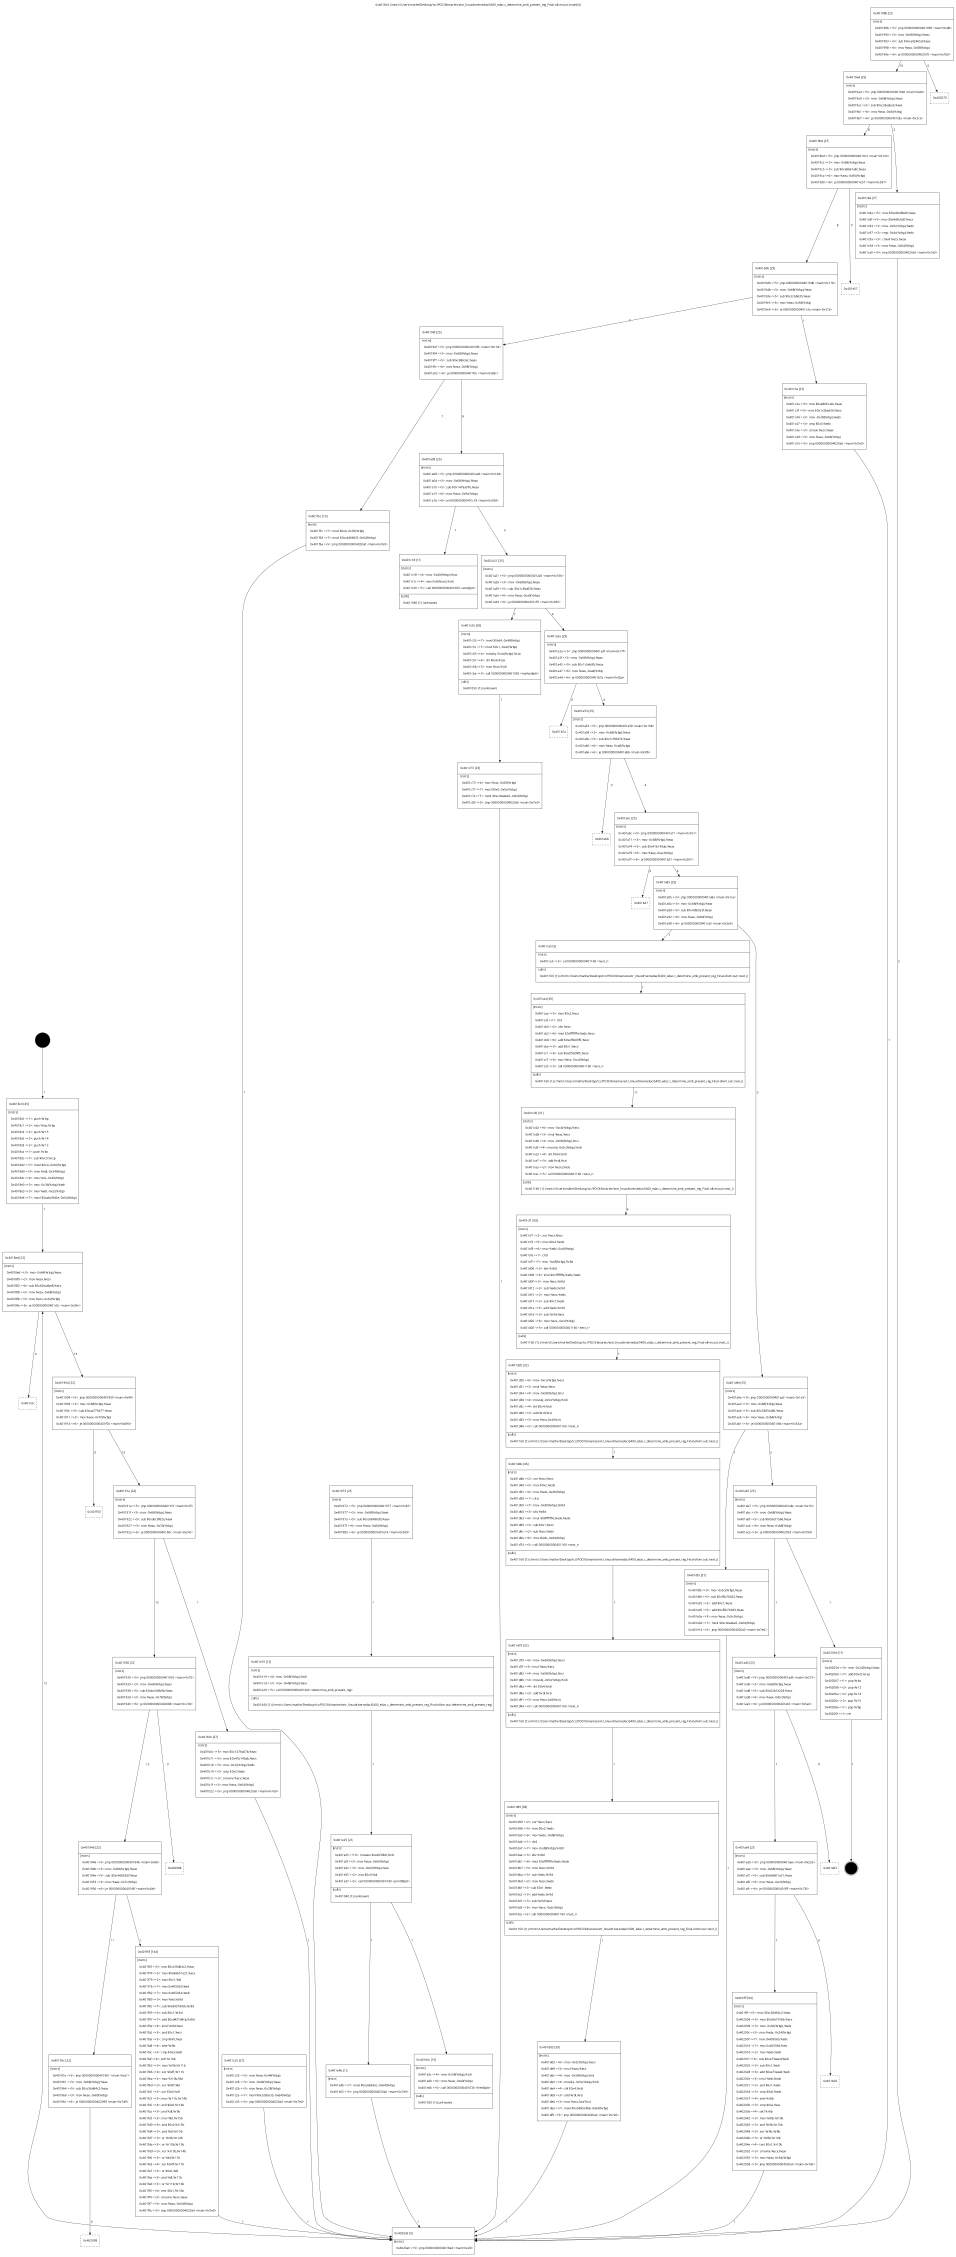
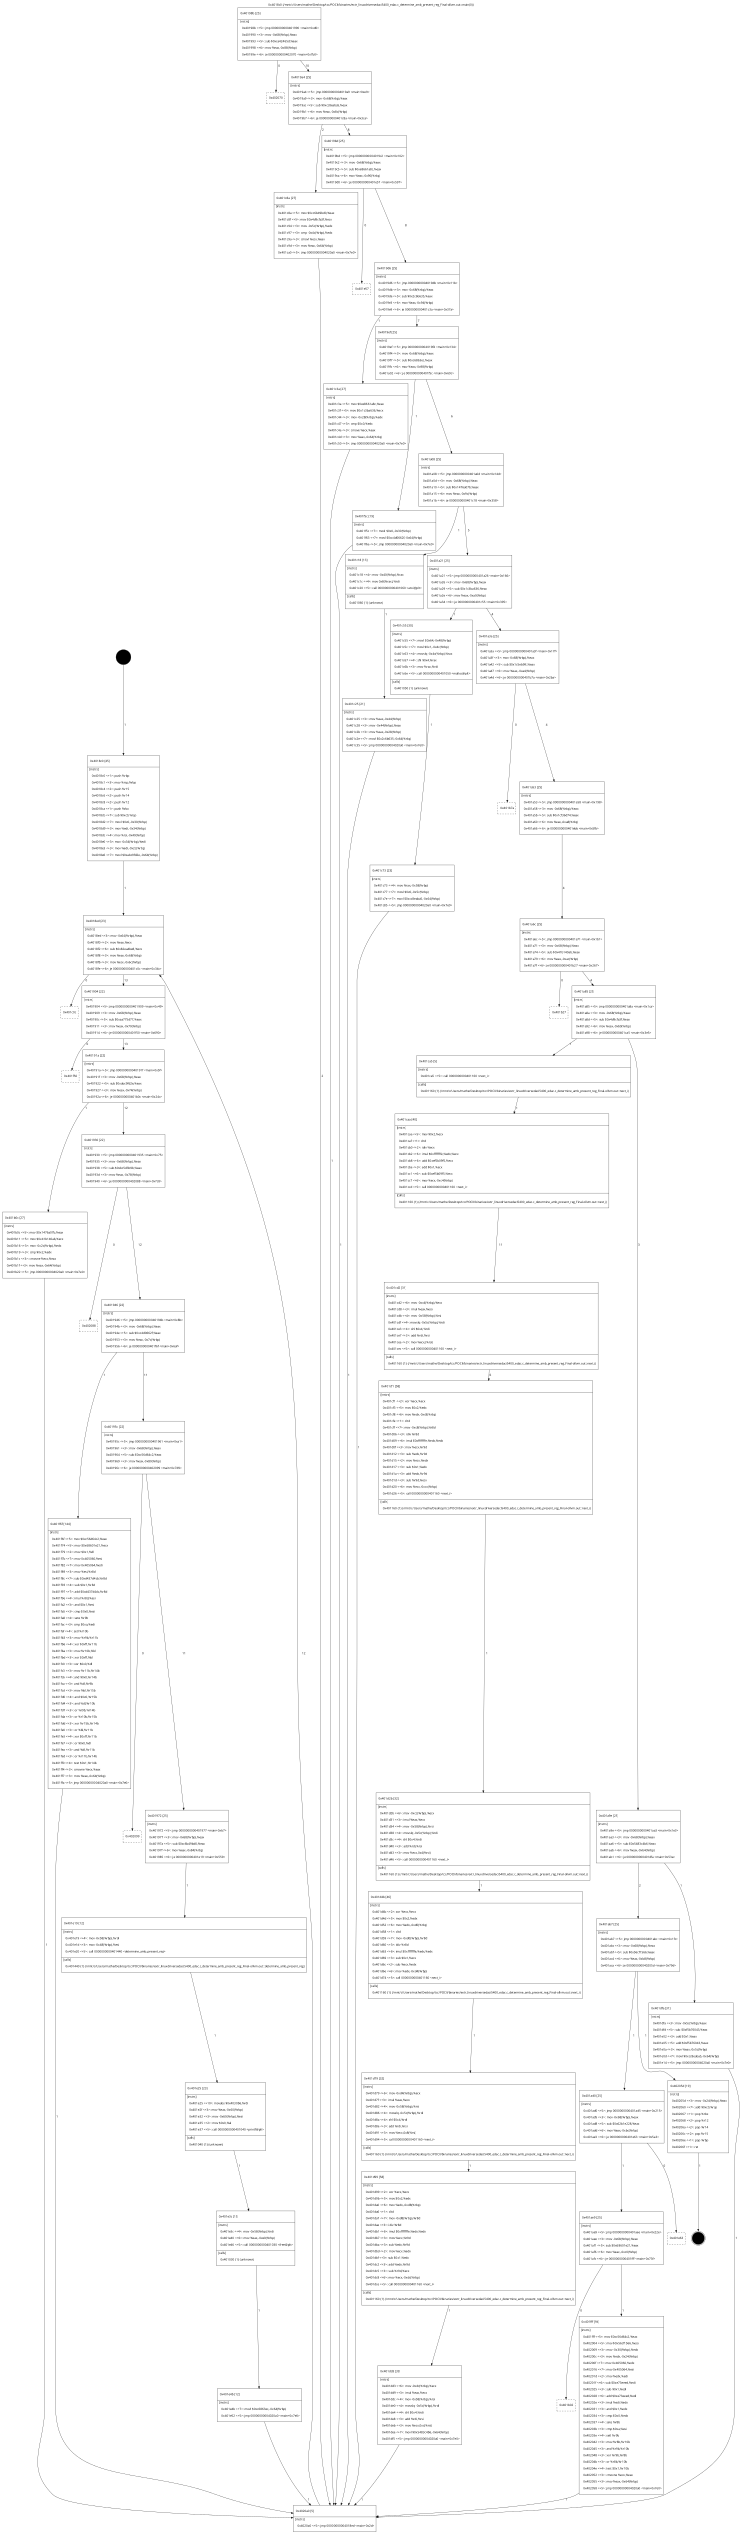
edge "0x401c18 [13]" -> "0x401c25 [21]": added, label "1"
node "0x401ebb": removed
edge "0x40195c [22]" -> "0x401972 [25]": added, label "11"
edge "0x401e25 [23]" -> "0x401e4b [12]": now "0x401e3c [15]" -> "0x401e4b [12]"
